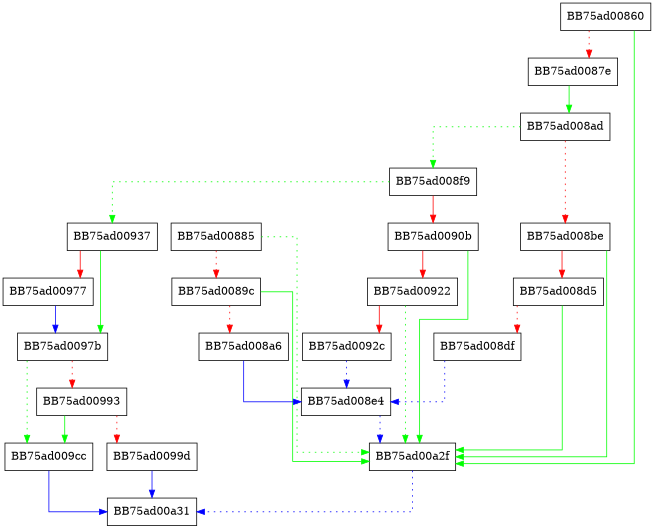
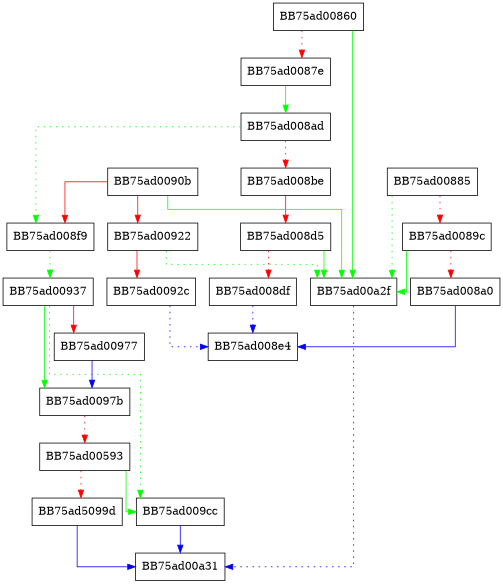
edge "BB75ad008f9" -> "BB75ad0090b": reversed
node "BB75ad008a6": label "BB75ad008a6" -> "BB75ad008a0"
edge "BB75ad0097b" -> "BB75ad009cc": now "BB75ad00937" -> "BB75ad009cc"
node "BB75ad00993": label "BB75ad00993" -> "BB75ad00593"
edge "BB75ad008e4" -> "BB75ad00a2f": removed
edge "BB75ad008be" -> "BB75ad00a2f": removed
node "BB75ad0099d": label "BB75ad0099d" -> "BB75ad5099d"
